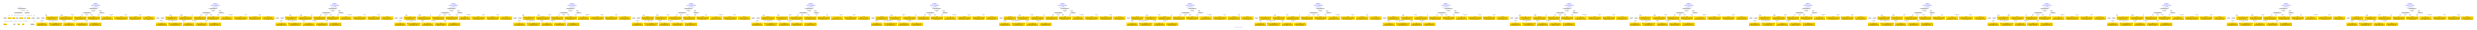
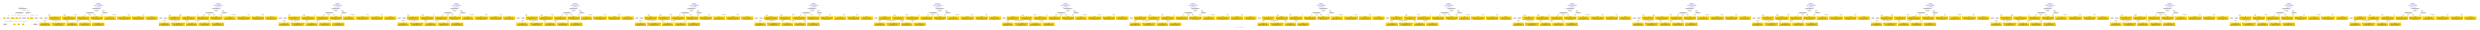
node "date": added
node "provenance": fillcolor gold -> lightgray
node "title": fillcolor lightgray -> gold
node "nationality": fillcolor gold -> lightgray
node "birth": fillcolor lightgray -> gold
